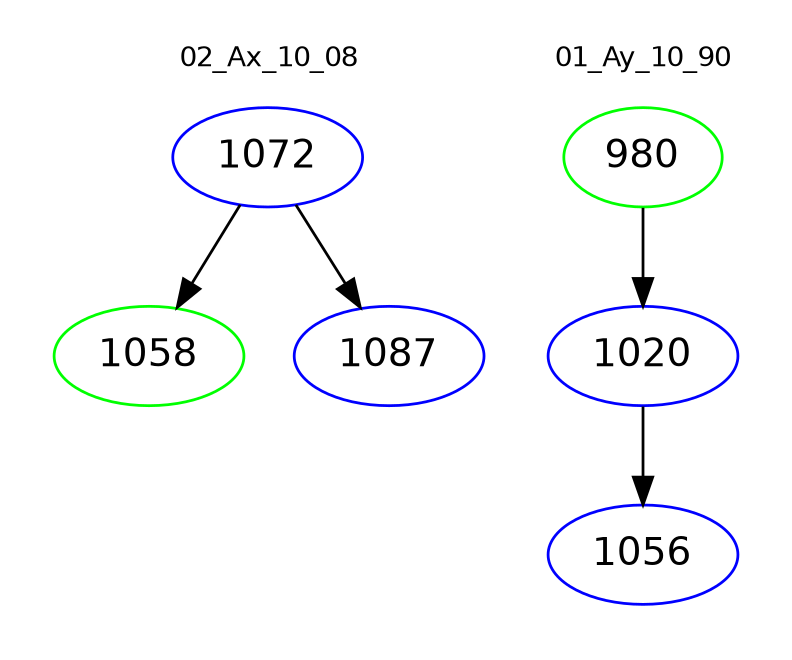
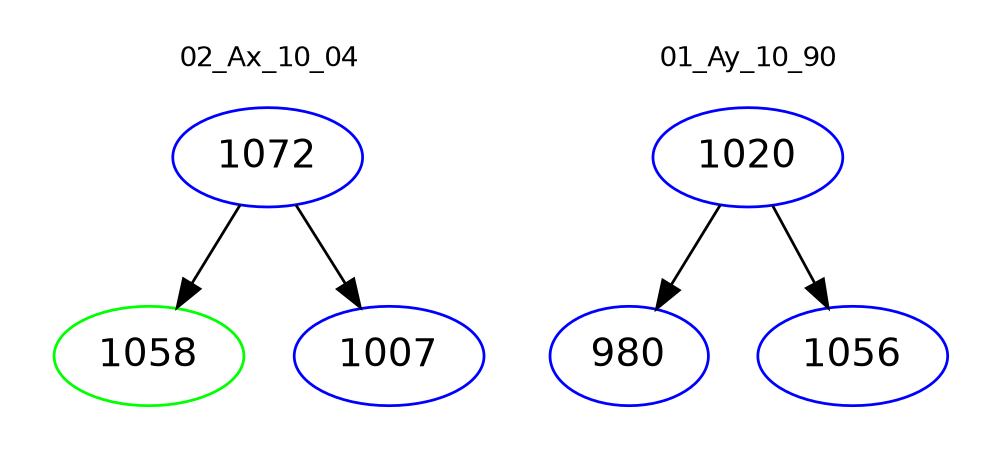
cluster "02_Ax_10_08": label "02_Ax_10_08" -> "02_Ax_10_04"
node "980": color green -> blue
edge "980" -> "1020": reversed
node "1087": label "1087" -> "1007"
